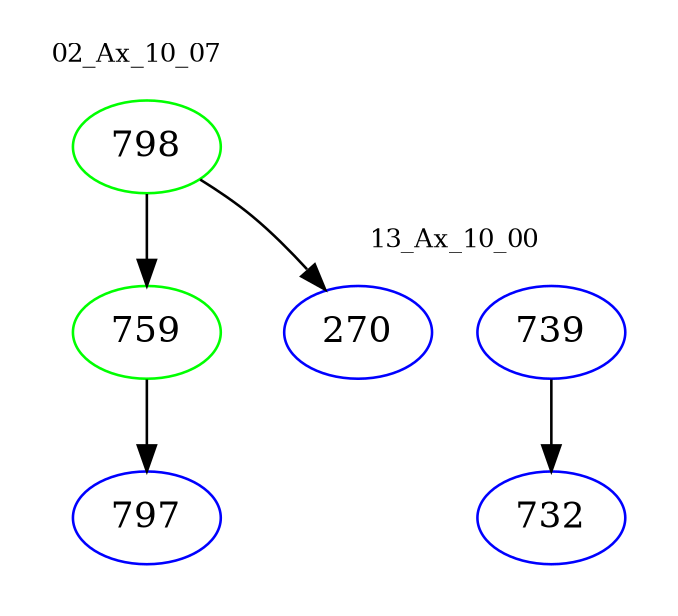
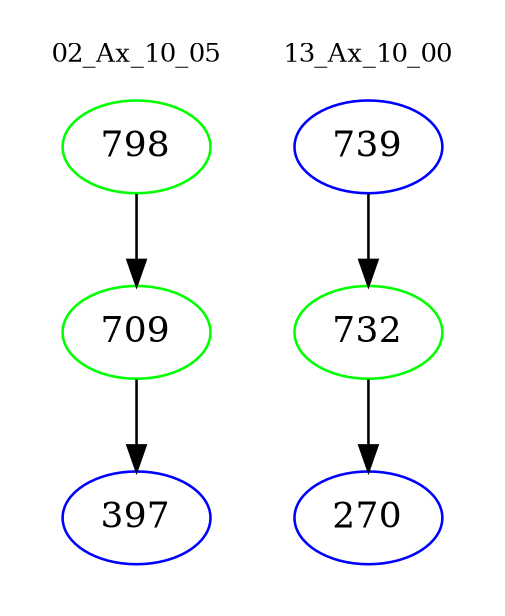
cluster "02_Ax_10_07": label "02_Ax_10_07" -> "02_Ax_10_05"
edge "798" -> "270": now "732" -> "270"
node "759": label "759" -> "709"
node "797": label "797" -> "397"
node "732": color blue -> green
